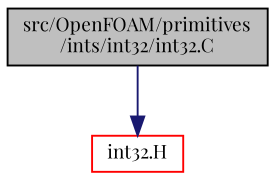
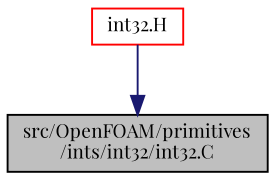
edge "src/OpenFOAM/primitives /ints/int32/int32.C" -> "int32.H": reversed
